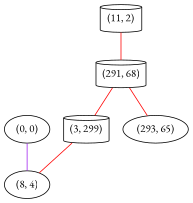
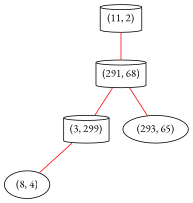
node "(0, 0)": removed
